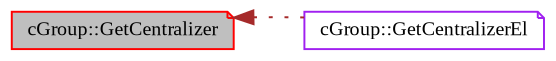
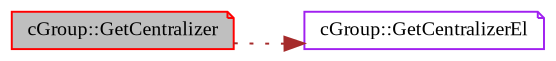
edge "cGroup::GetCentralizerEl" -> "cGroup::GetCentralizer": reversed
